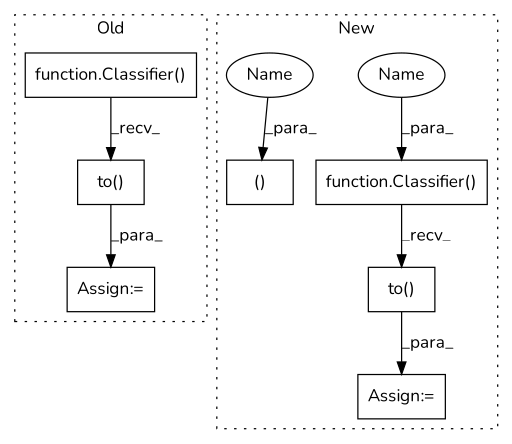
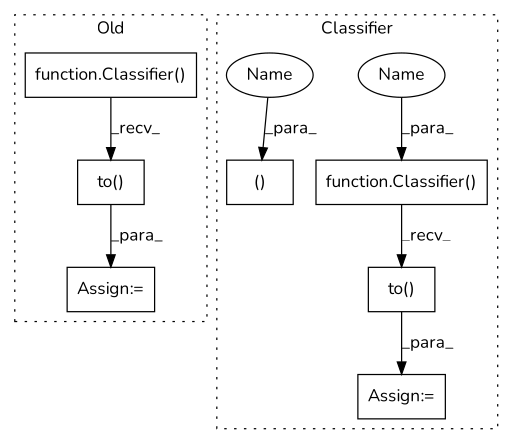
cluster "New": label "New" -> "Classifier"
